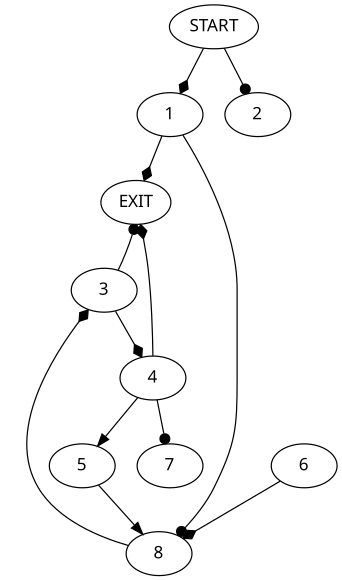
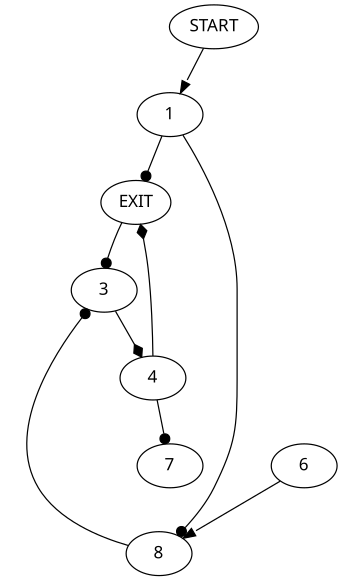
edge "START" -> "1": arrowhead diamond -> normal
node "2": removed
edge "1" -> "EXIT": arrowhead diamond -> dot
edge "3" -> "EXIT": reversed
edge "8" -> "3": arrowhead diamond -> dot
node "5": removed
edge "6" -> "8": arrowhead diamond -> normal
